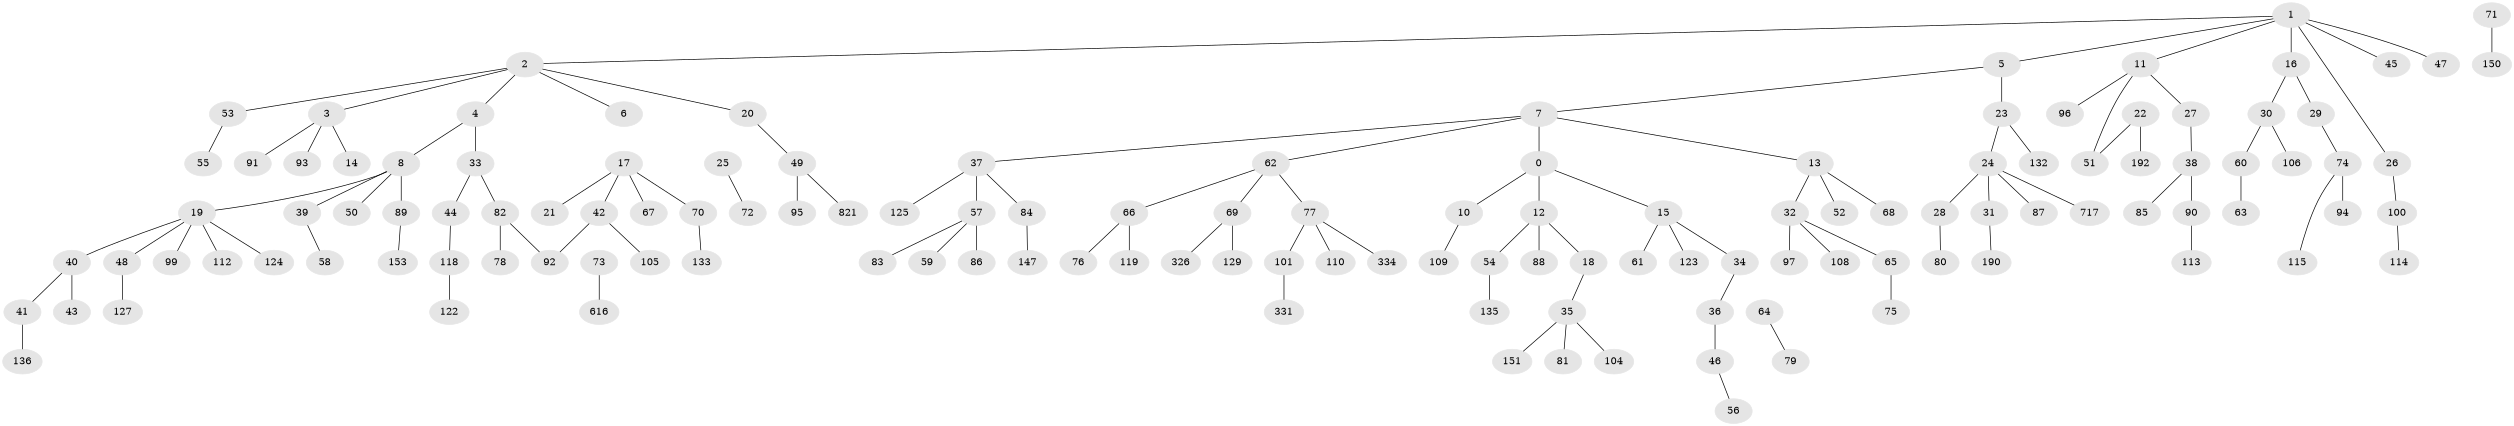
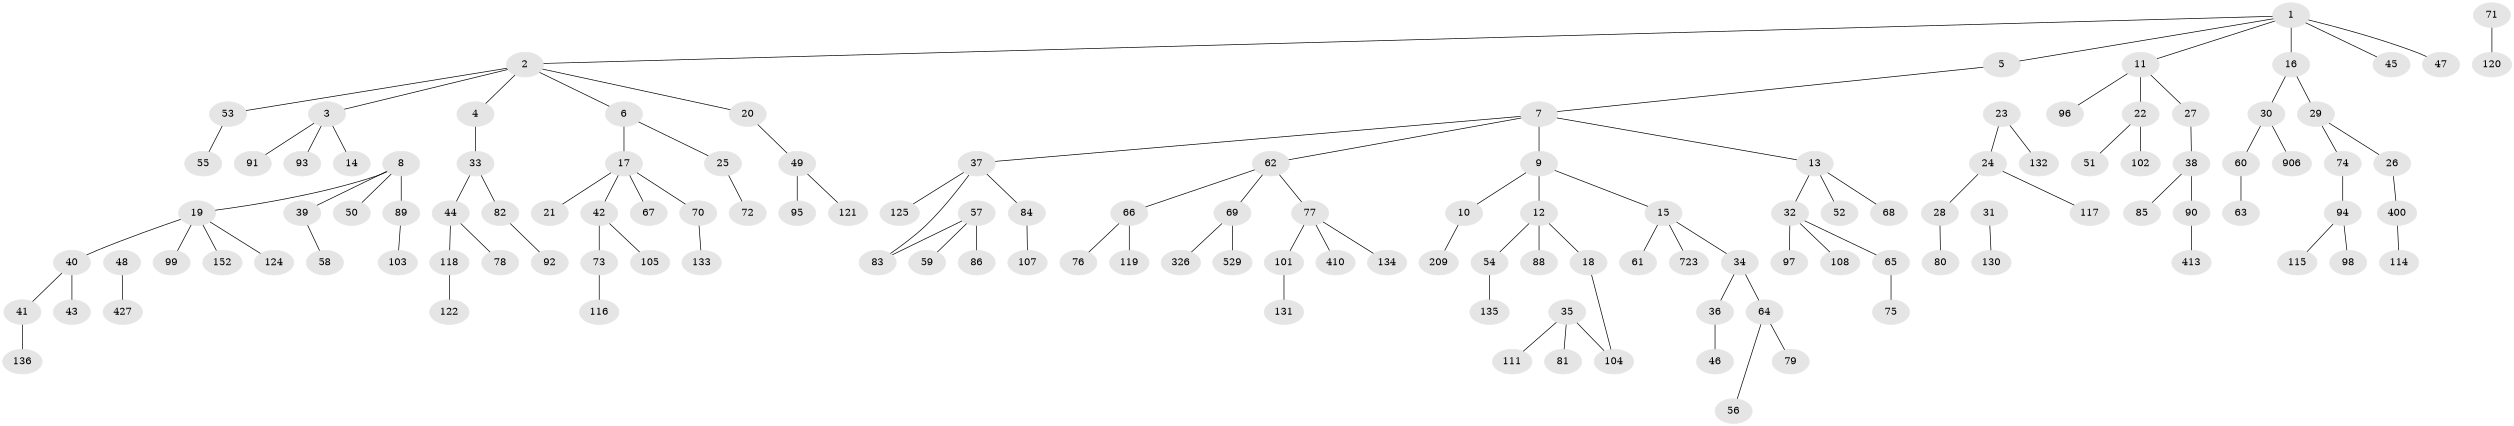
node "150": label "150" -> "120"
edge "5" -- "23": removed
edge "1" -- "26": now "29" -- "26"
edge "11" -- "51": now "11" -- "22"
edge "4" -- "8": removed
edge "6" -- "17": added
edge "6" -- "25": added
node "0": label "0" -> "9"
node "192": label "192" -> "102"
node "106": label "106" -> "906"
edge "37" -- "57": now "37" -- "83"
edge "24" -- "31": removed
edge "74" -- "115": now "94" -- "115"
node "821": label "821" -> "121"
node "87": removed
node "717": label "717" -> "117"
node "100": label "100" -> "400"
edge "19" -- "48": removed
edge "82" -- "78": now "44" -- "78"
edge "42" -- "92": now "42" -- "73"
node "112": label "112" -> "152"
node "153": label "153" -> "103"
node "147": label "147" -> "107"
node "129": label "129" -> "529"
node "110": label "110" -> "410"
node "334": label "334" -> "134"
node "109": label "109" -> "209"
node "123": label "123" -> "723"
node "190": label "190" -> "130"
node "113": label "113" -> "413"
node "98": added
edge "18" -- "35": now "18" -- "104"
edge "34" -- "64": added
node "127": label "127" -> "427"
node "616": label "616" -> "116"
node "331": label "331" -> "131"
node "151": label "151" -> "111"
edge "46" -- "56": now "64" -- "56"
